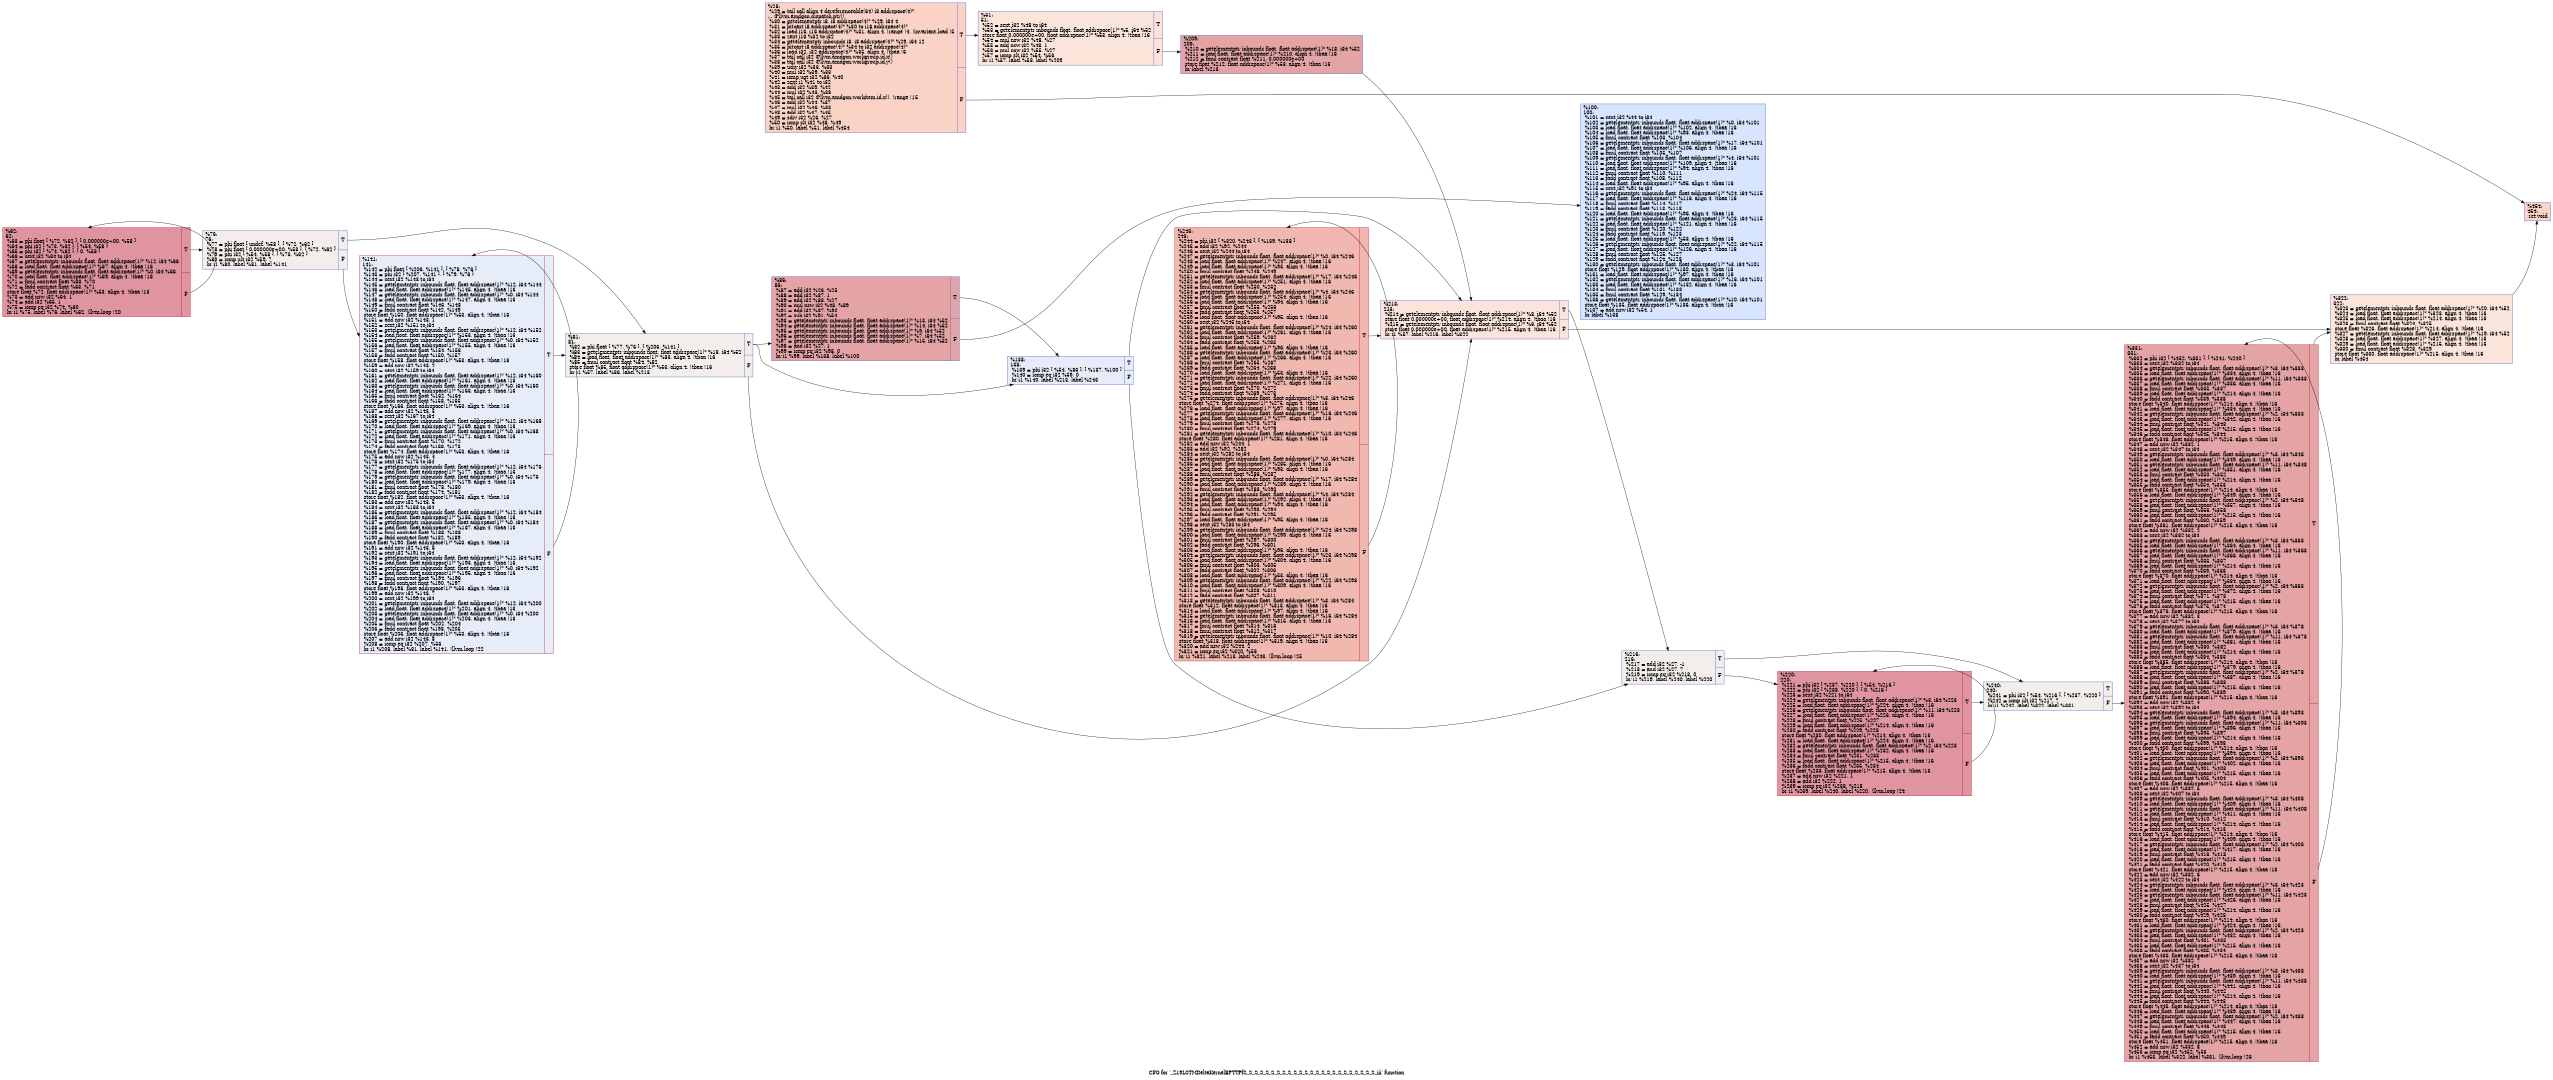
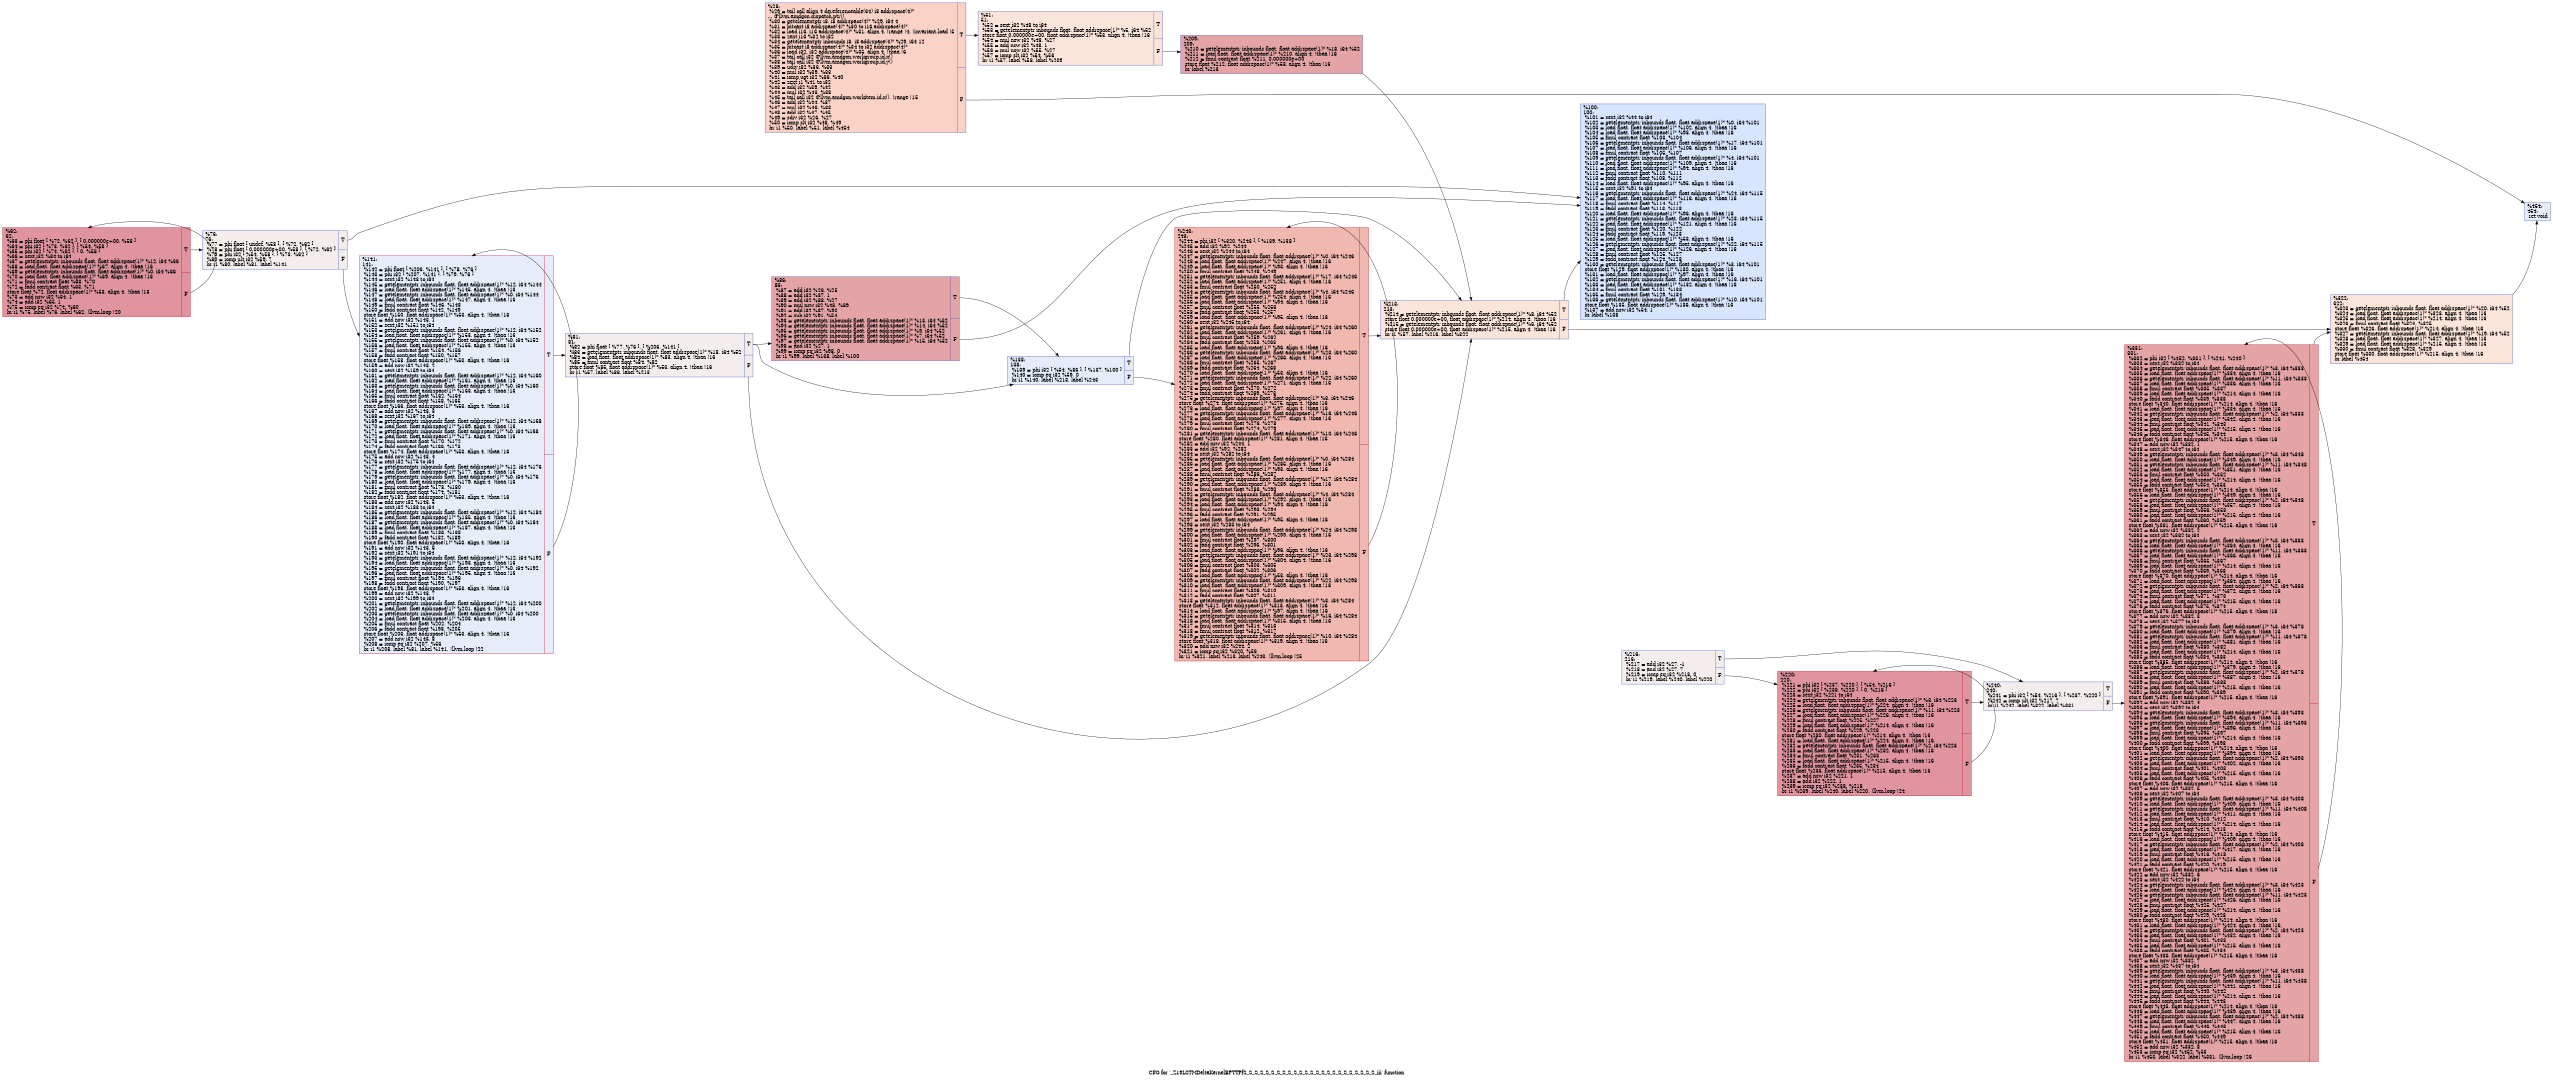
node "%454:": fillcolor #f59c7d70 -> #c7d7f070
edge "%76:" -> "%81:": now "%76:" -> "%100:"
edge "%213:" -> "%216:": now "%213:" -> "%100:"
edge "%138:" -> "%216:": now "%138:" -> "%243:"
